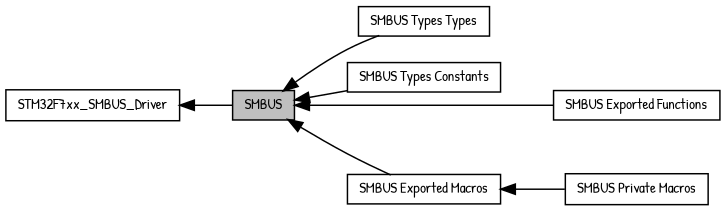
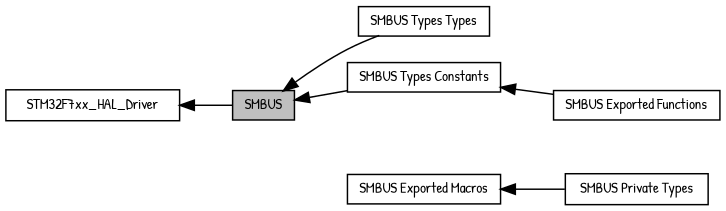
node "STM32F7xx_SMBUS_Driver": label "STM32F7xx_SMBUS_Driver" -> "STM32F7xx_HAL_Driver"
edge "SMBUS Exported Functions" -> "SMBUS": now "SMBUS Exported Functions" -> "SMBUS Types Constants"
edge "SMBUS Exported Macros" -> "SMBUS": removed
node "SMBUS Private Macros": label "SMBUS Private Macros" -> "SMBUS Private Types"
